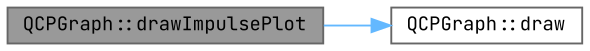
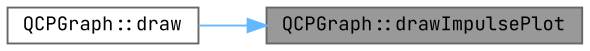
edge "QCPGraph::drawImpulsePlot" -> "QCPGraph::draw": reversed
